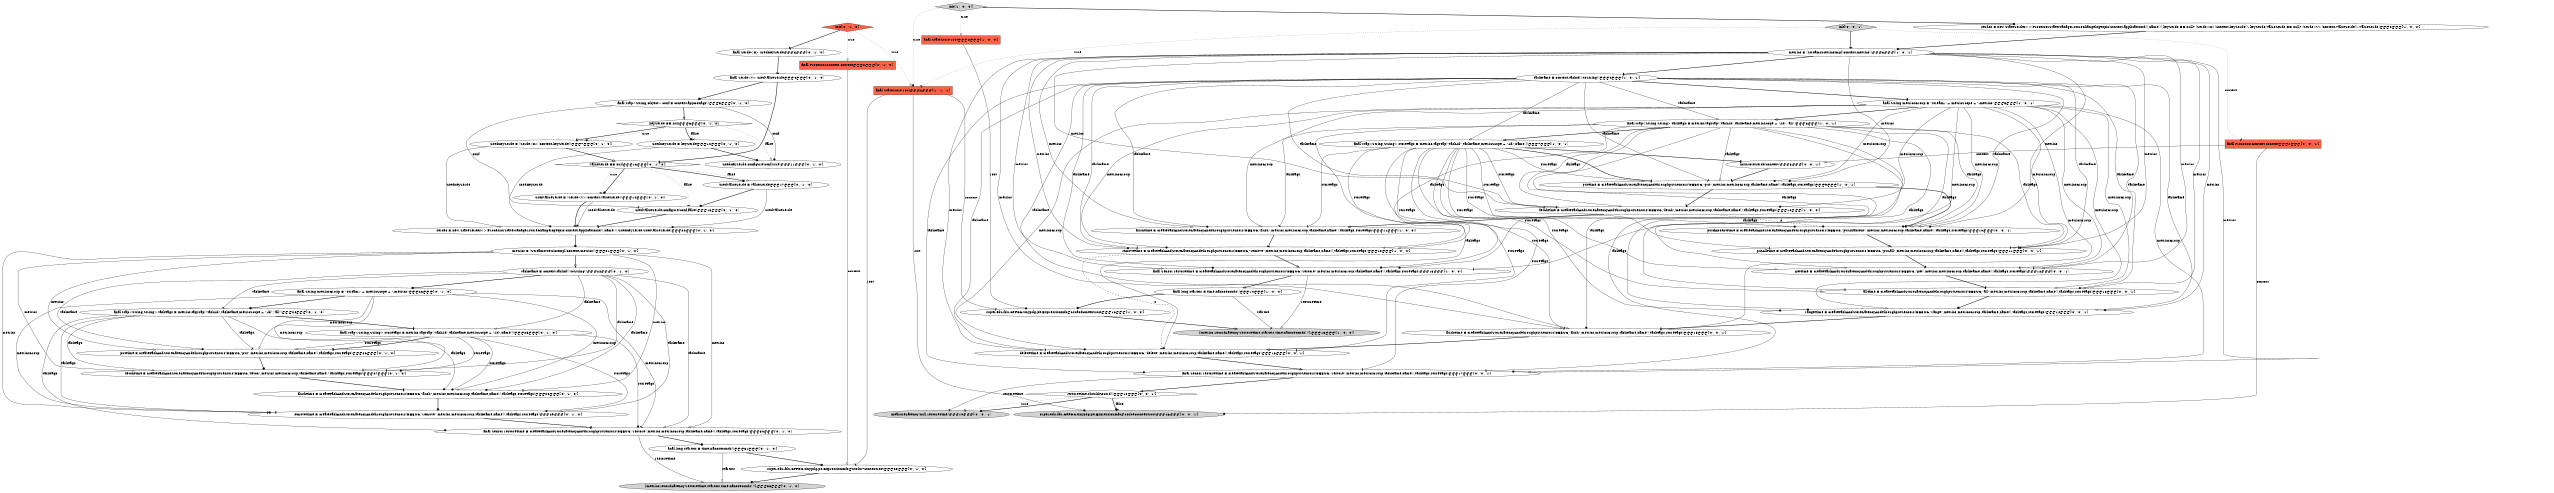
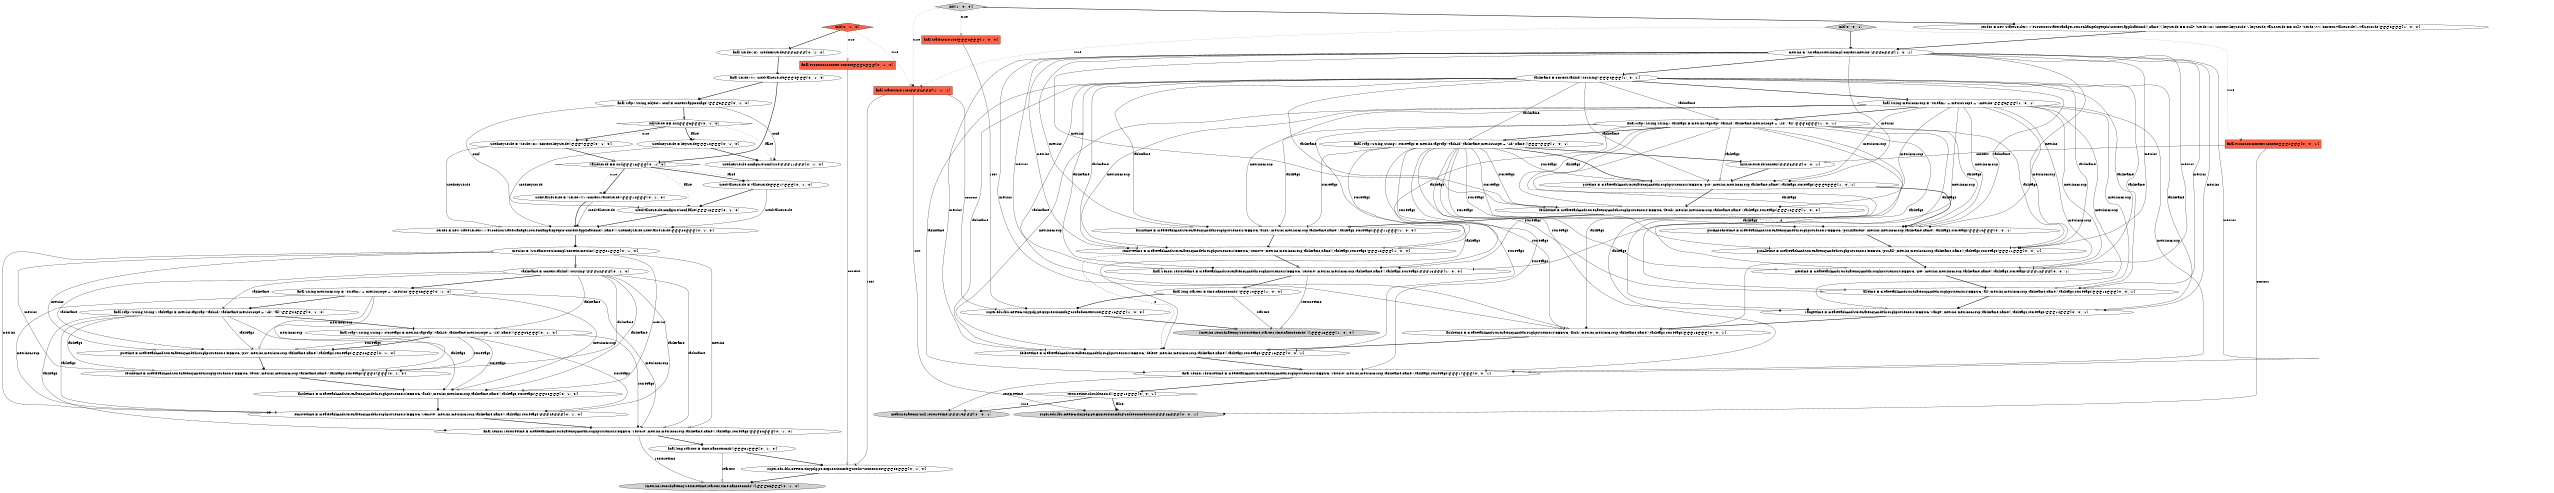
edge "init['0', '0', '1']" -> "final ProcessorContext context@@@2@@@['0', '0', '1']": label "context" -> "true"
